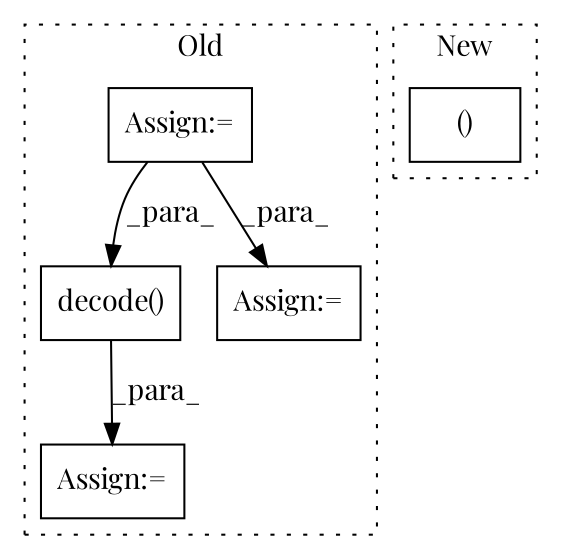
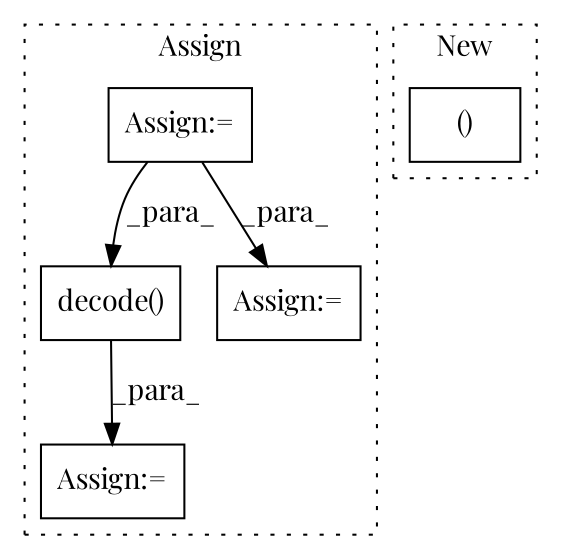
cluster "Old": label "Old" -> "Assign"
